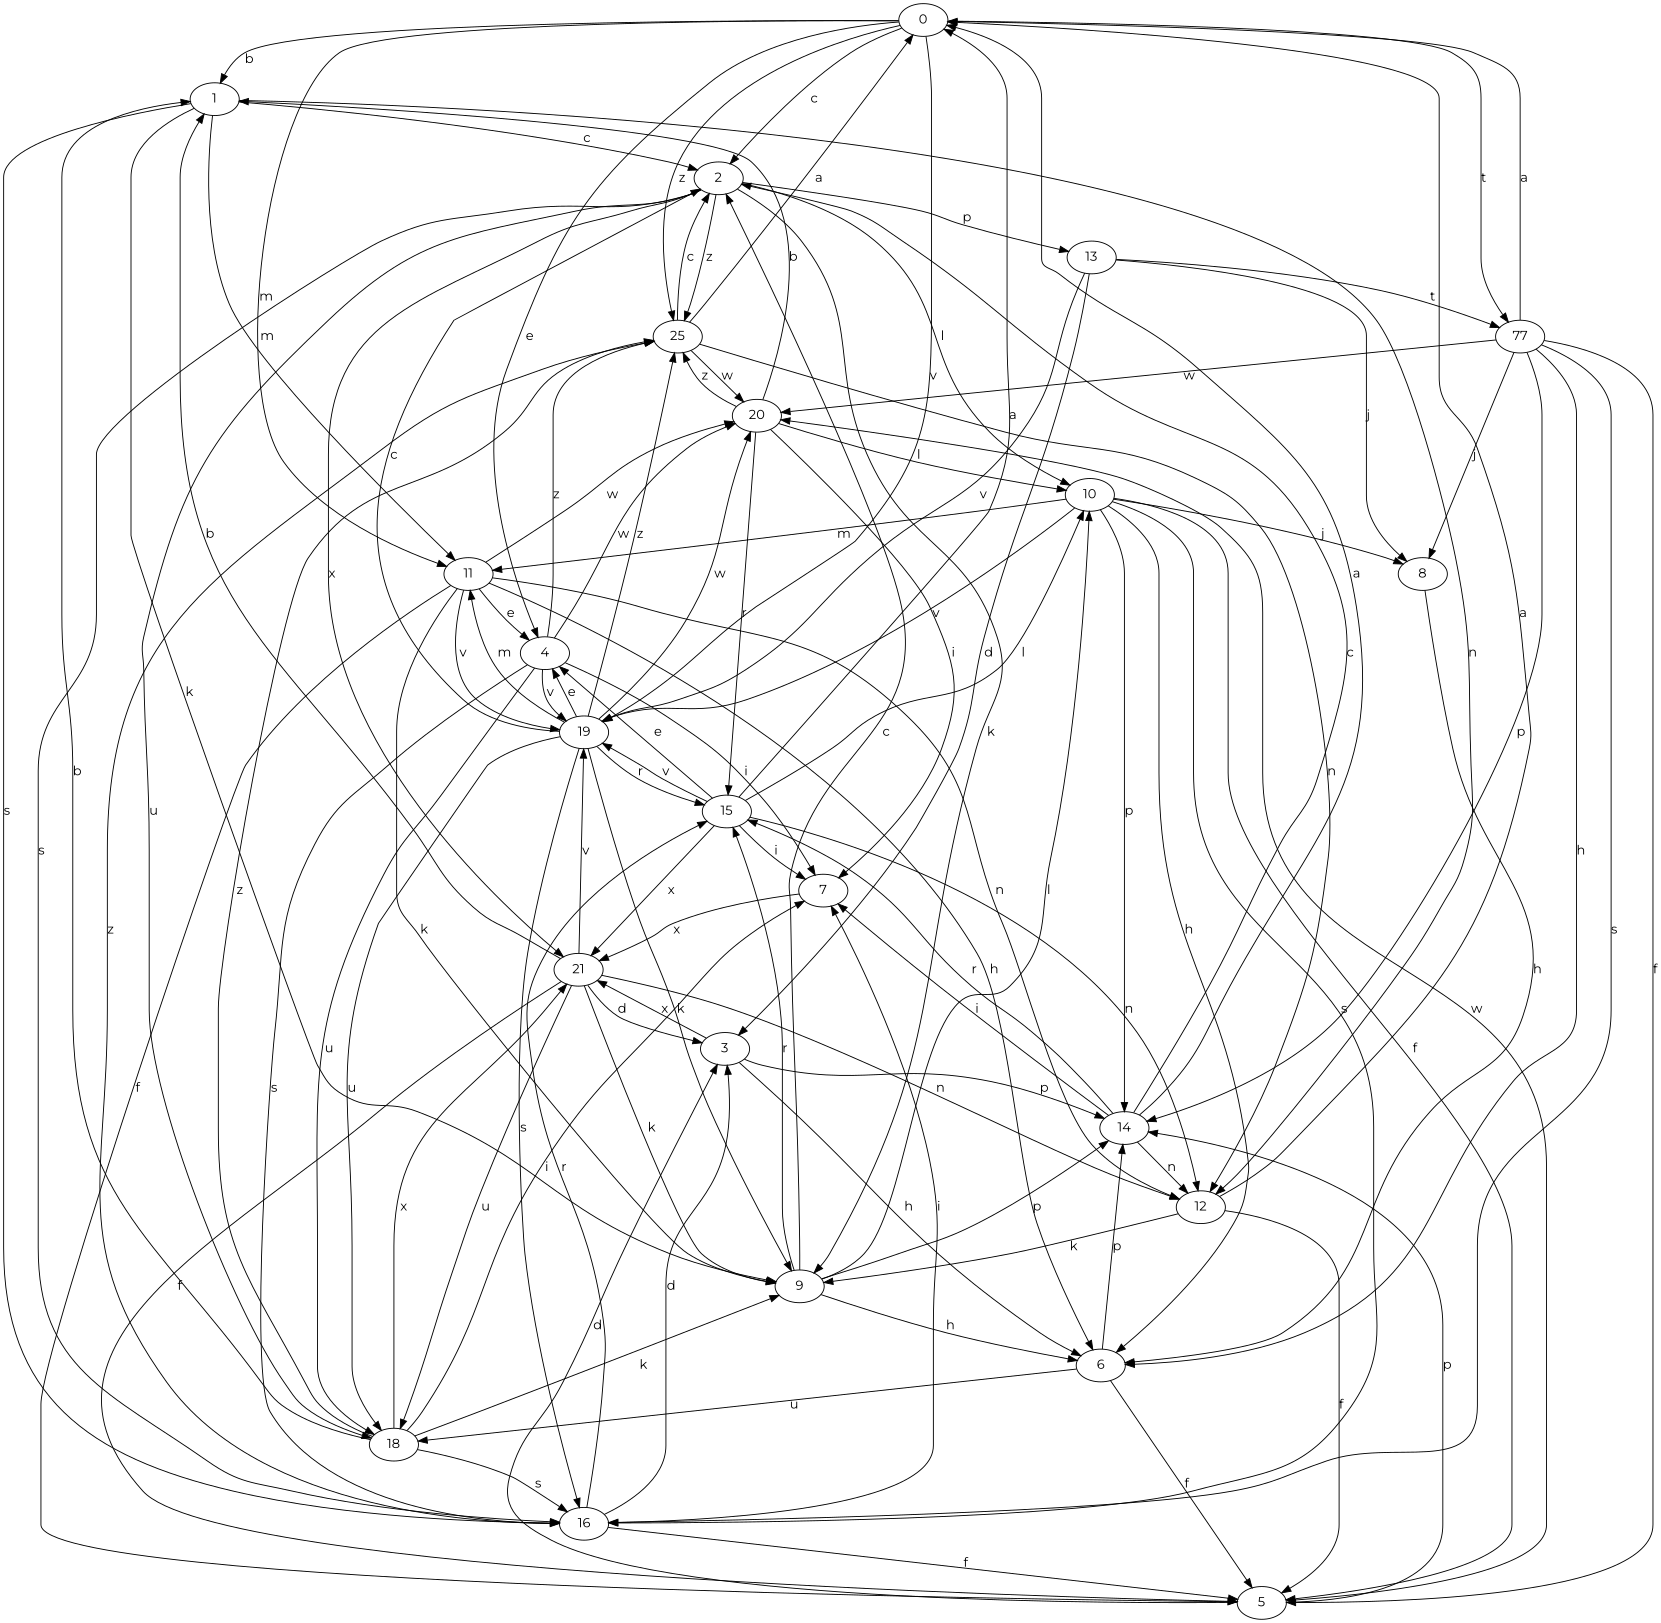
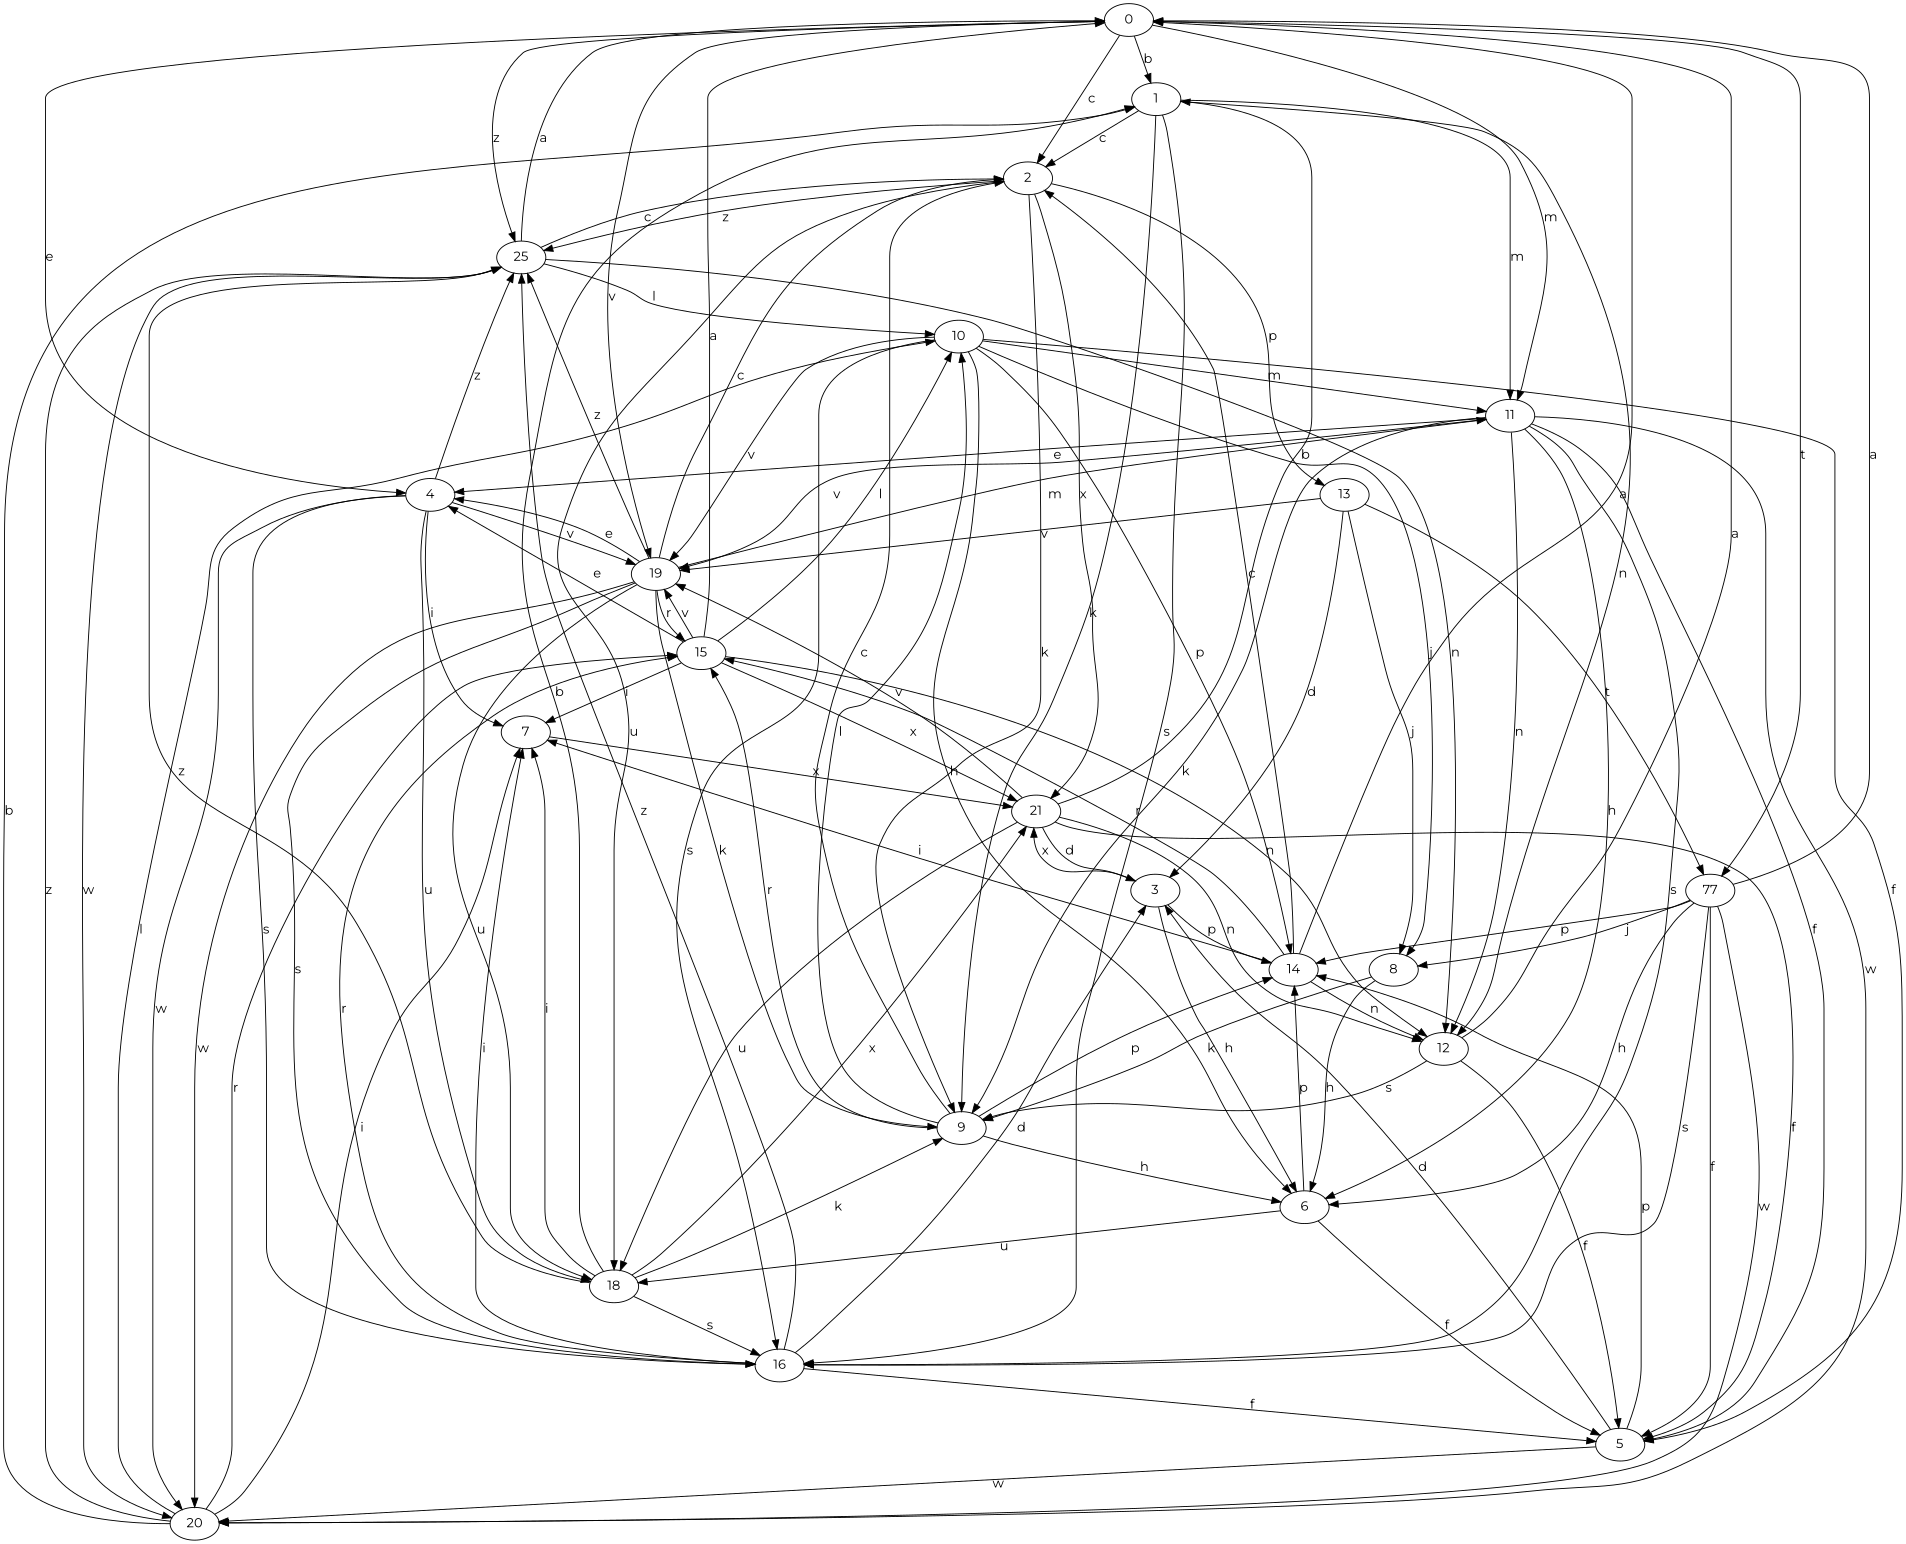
edge "2" -> "10": now "25" -> "10"
edge "2" -> "16": now "11" -> "16"
edge "21" -> "9": now "8" -> "9"
edge "12" -> "9": label "k" -> "s"
